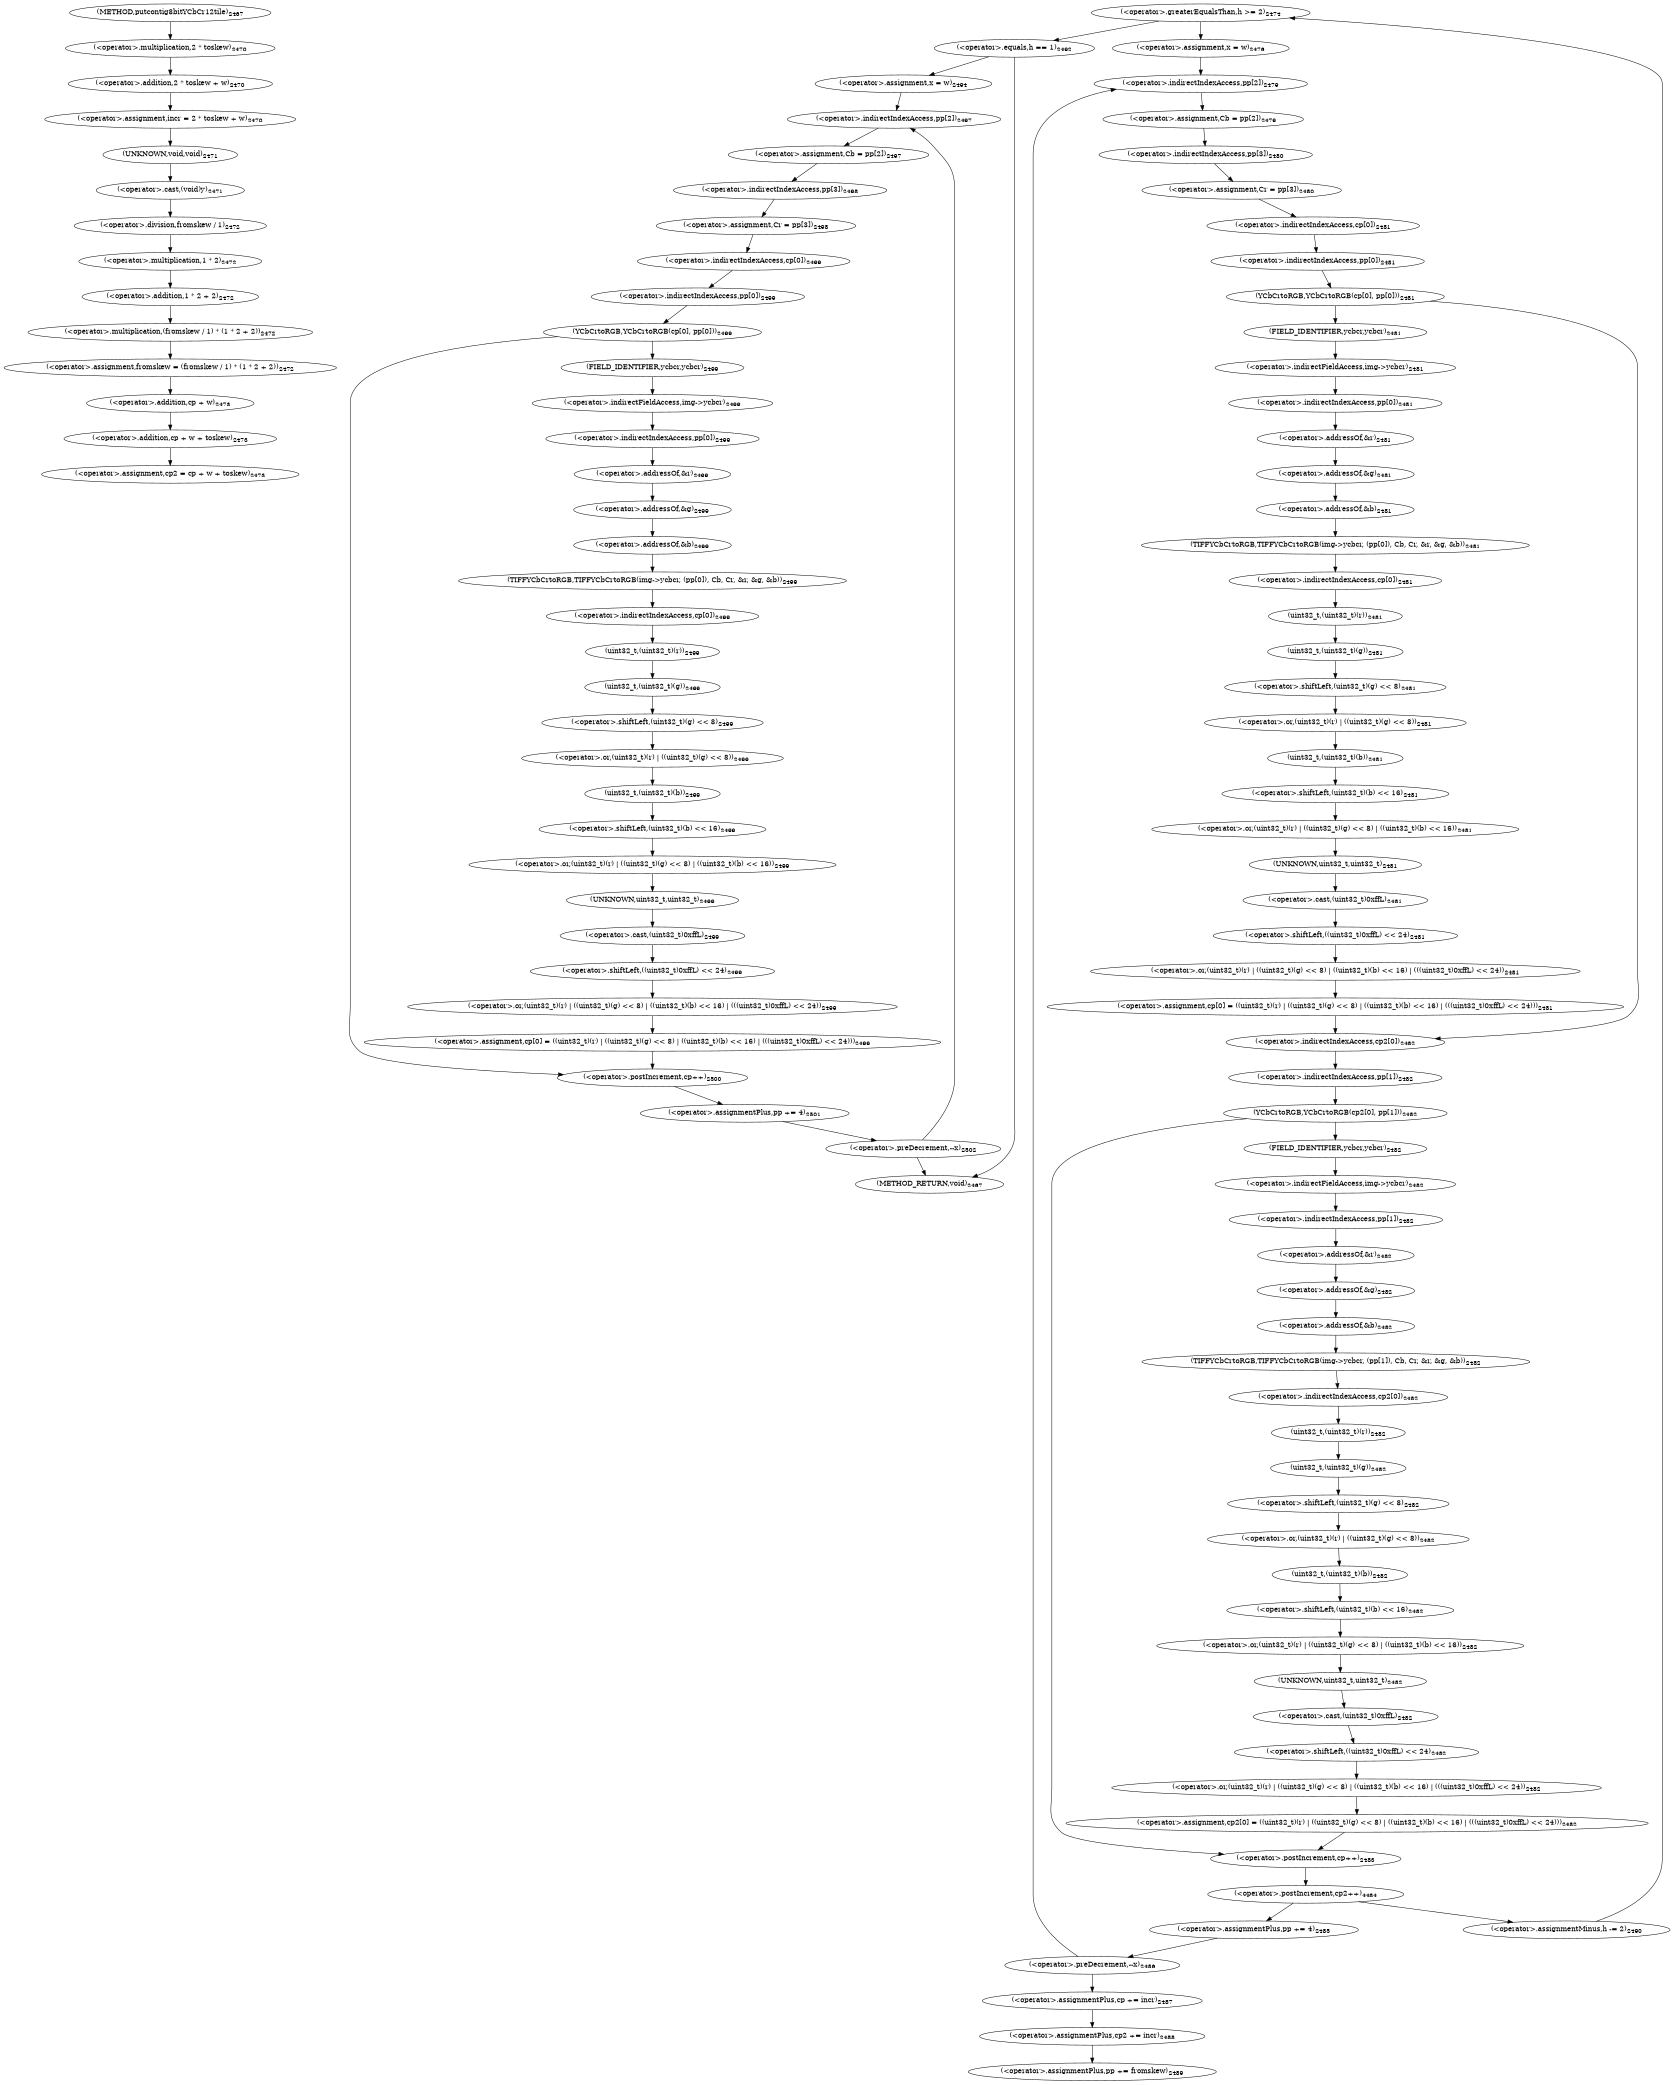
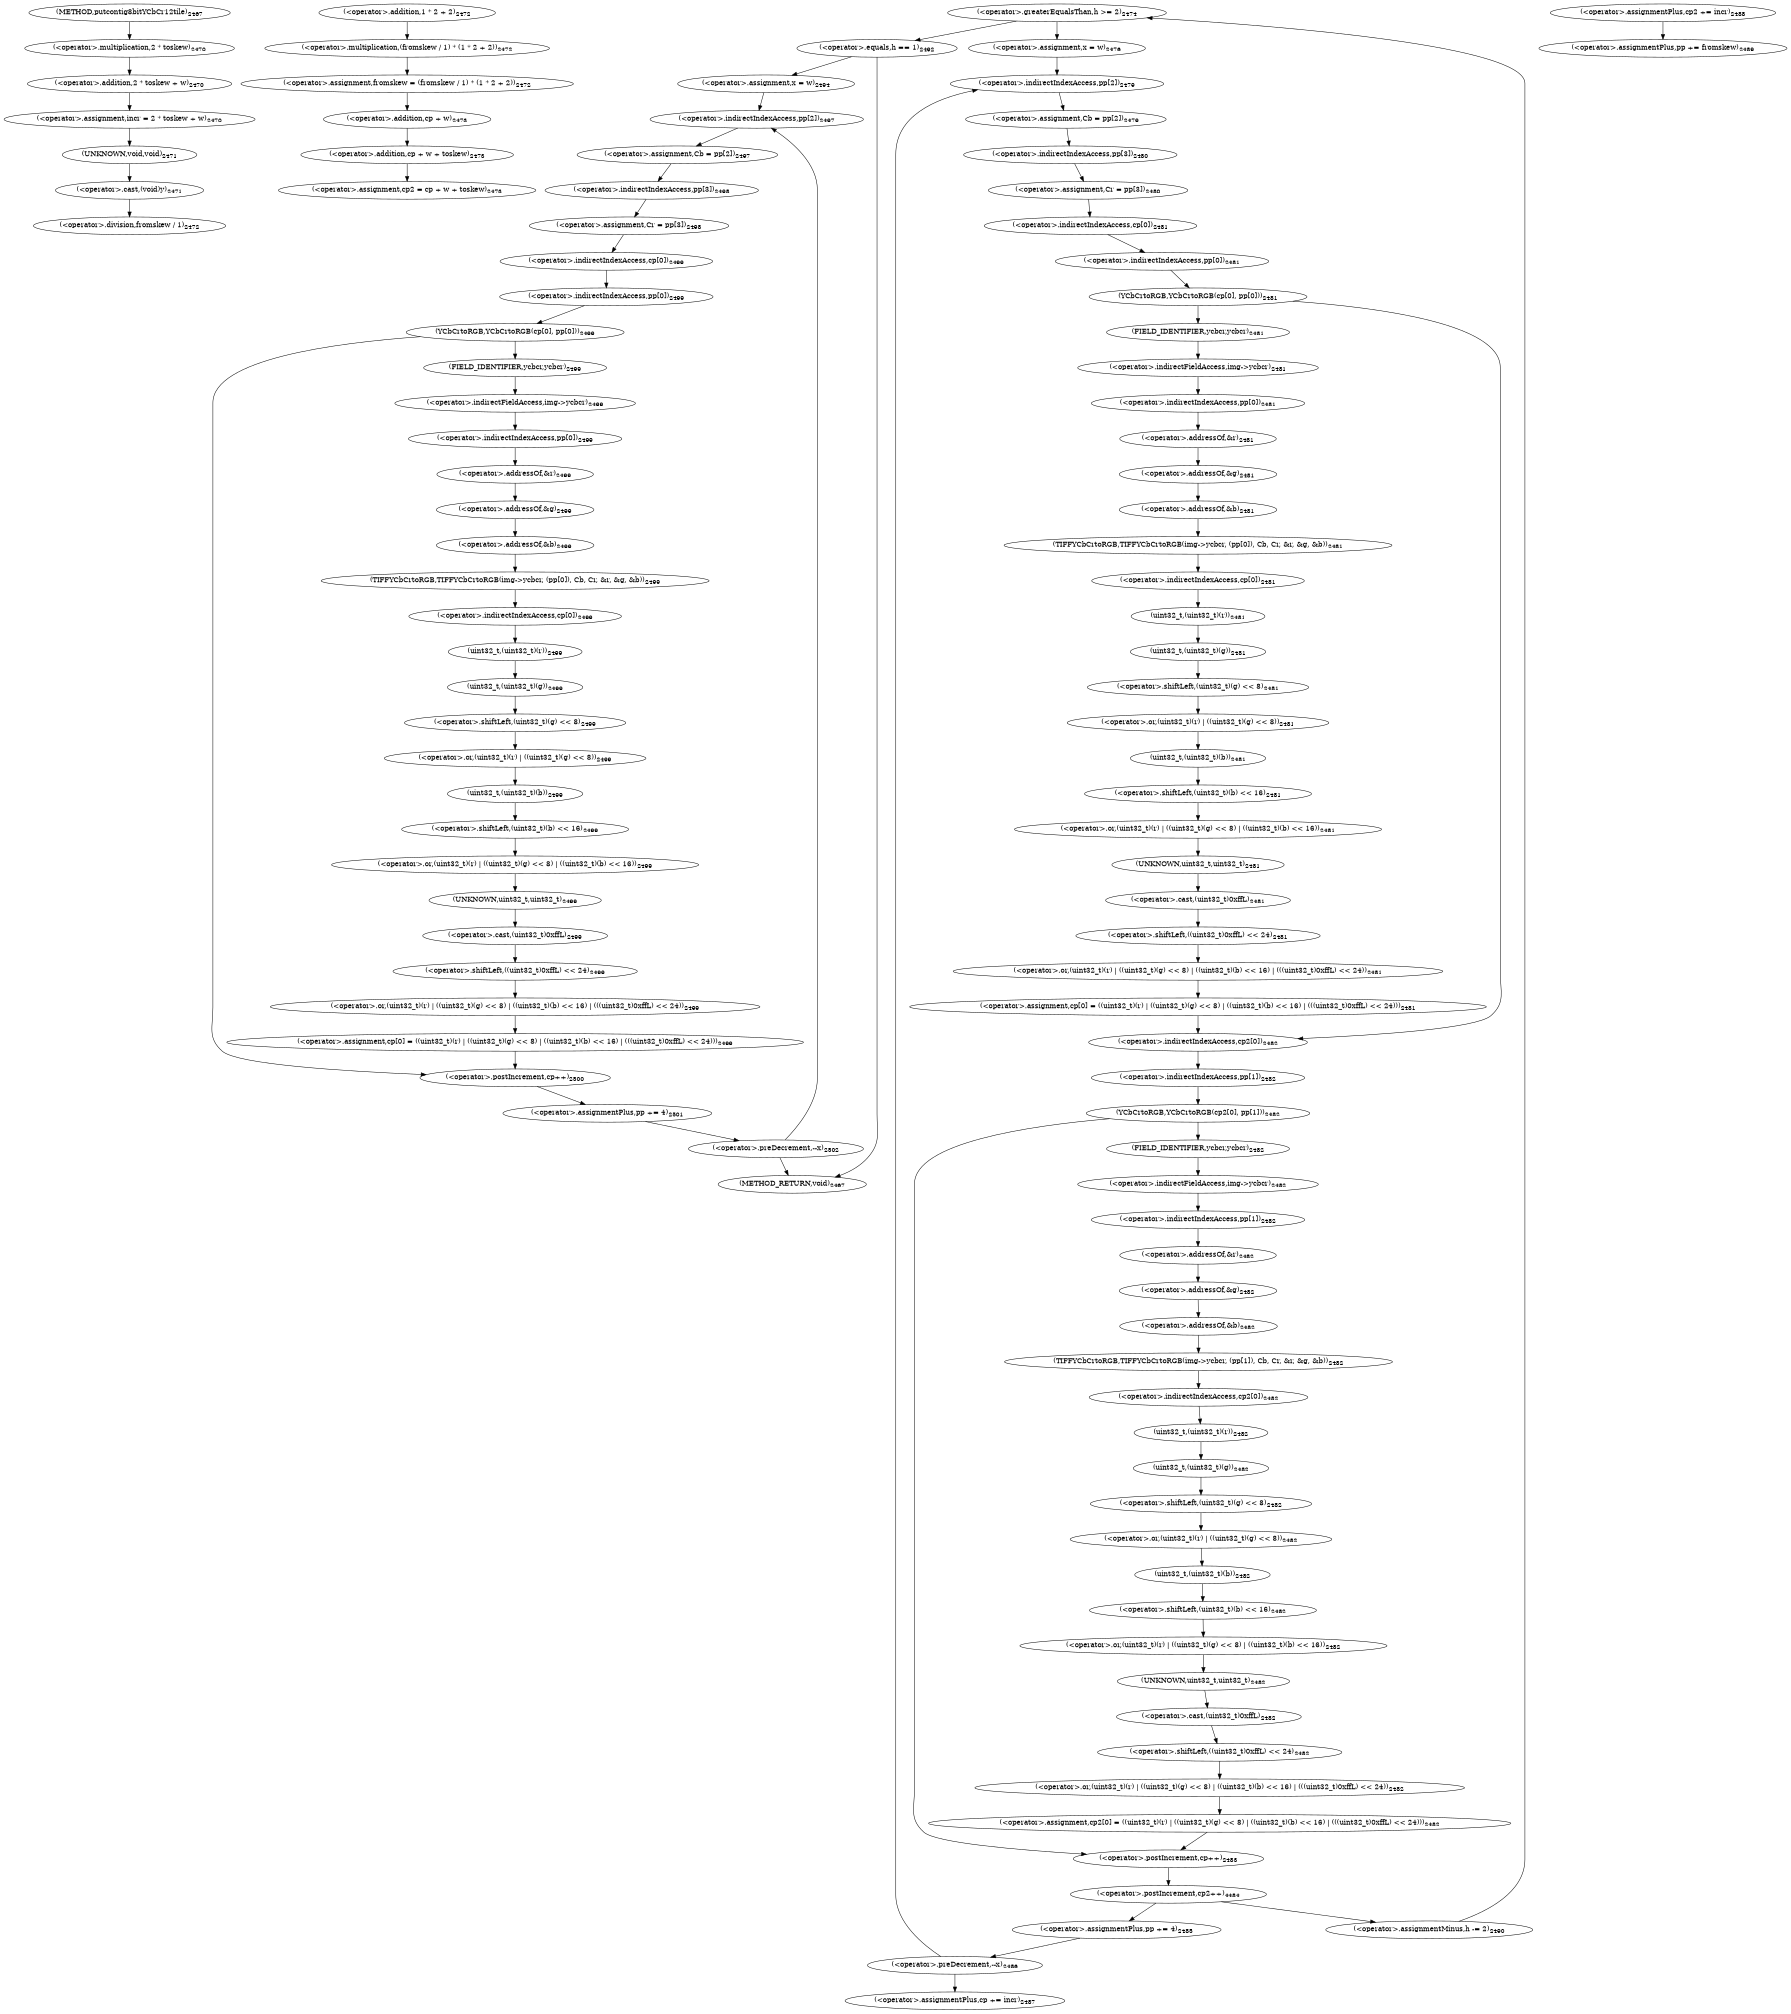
node "(<operator>.multiplication,1 * 2)": removed
edge "(<operator>.assignmentPlus,cp += incr)" -> "(<operator>.assignmentPlus,cp2 += incr)": removed
